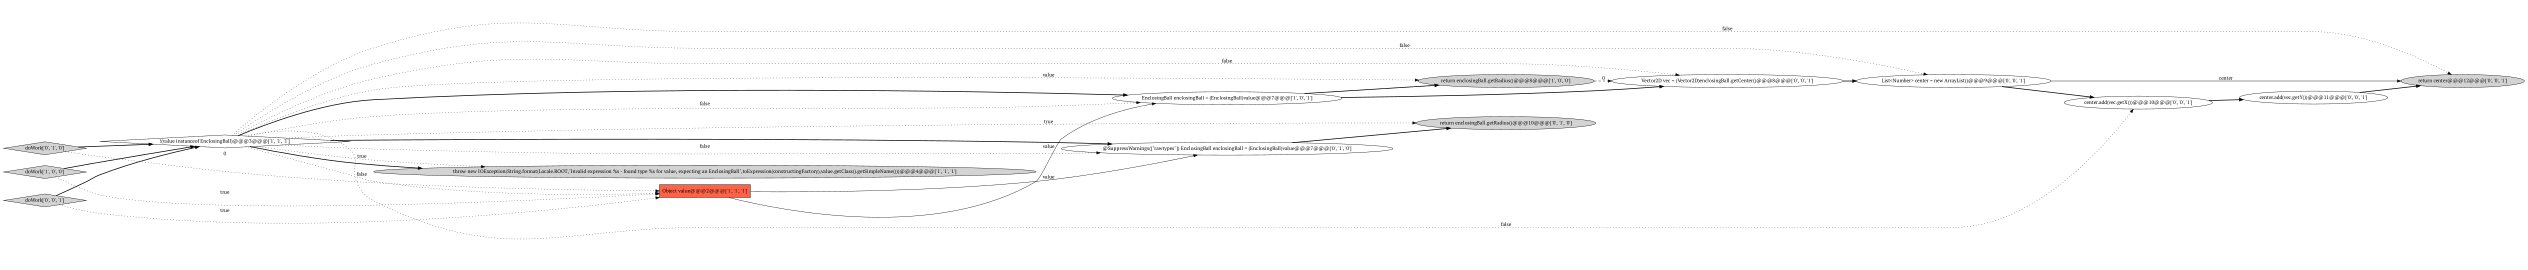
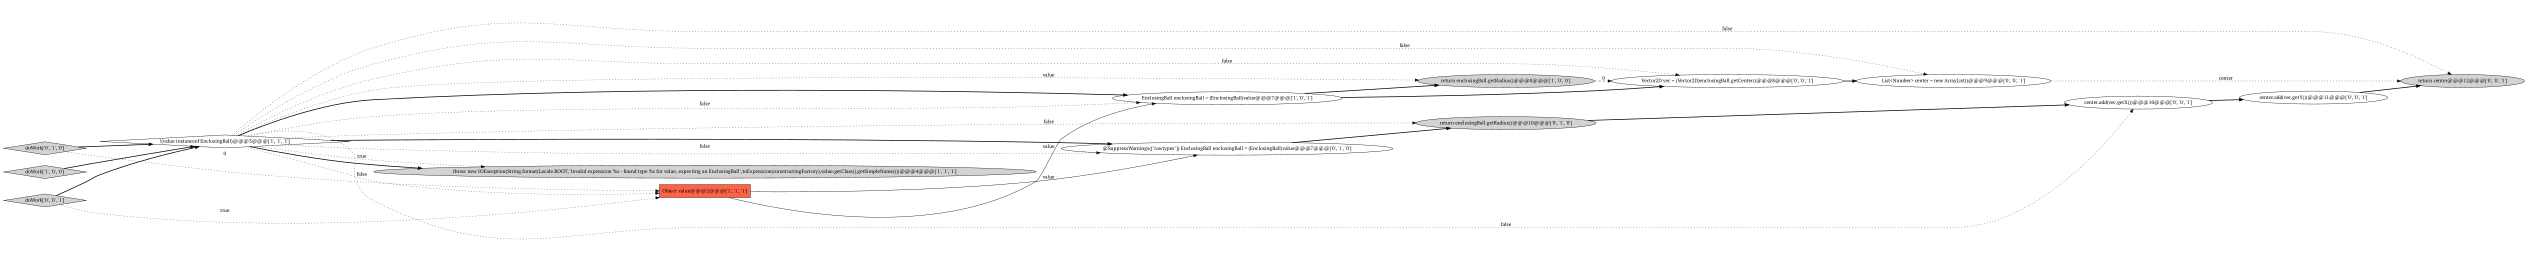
edge "List<Number> center = new ArrayList()@@@9@@@['0', '0', '1']" -> "return center@@@12@@@['0', '0', '1']": style solid -> dotted
edge "List<Number> center = new ArrayList()@@@9@@@['0', '0', '1']" -> "center.add(vec.getX())@@@10@@@['0', '0', '1']": now "return enclosingBall.getRadius()@@@10@@@['0', '1', '0']" -> "center.add(vec.getX())@@@10@@@['0', '0', '1']"
edge "!(value instanceof EnclosingBall)@@@3@@@['1', '1', '1']" -> "return enclosingBall.getRadius()@@@10@@@['0', '1', '0']": label "true" -> "false"
edge "doWork['1', '0', '0']" -> "Object value@@@2@@@['1', '1', '1']": removed, label "true"
